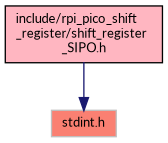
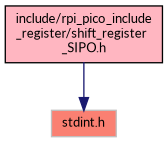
node "include/rpi_pico_shift _register/shift_register _SIPO.h": label "include/rpi_pico_shift _register/shift_register _SIPO.h" -> "include/rpi_pico_include _register/shift_register _SIPO.h"
